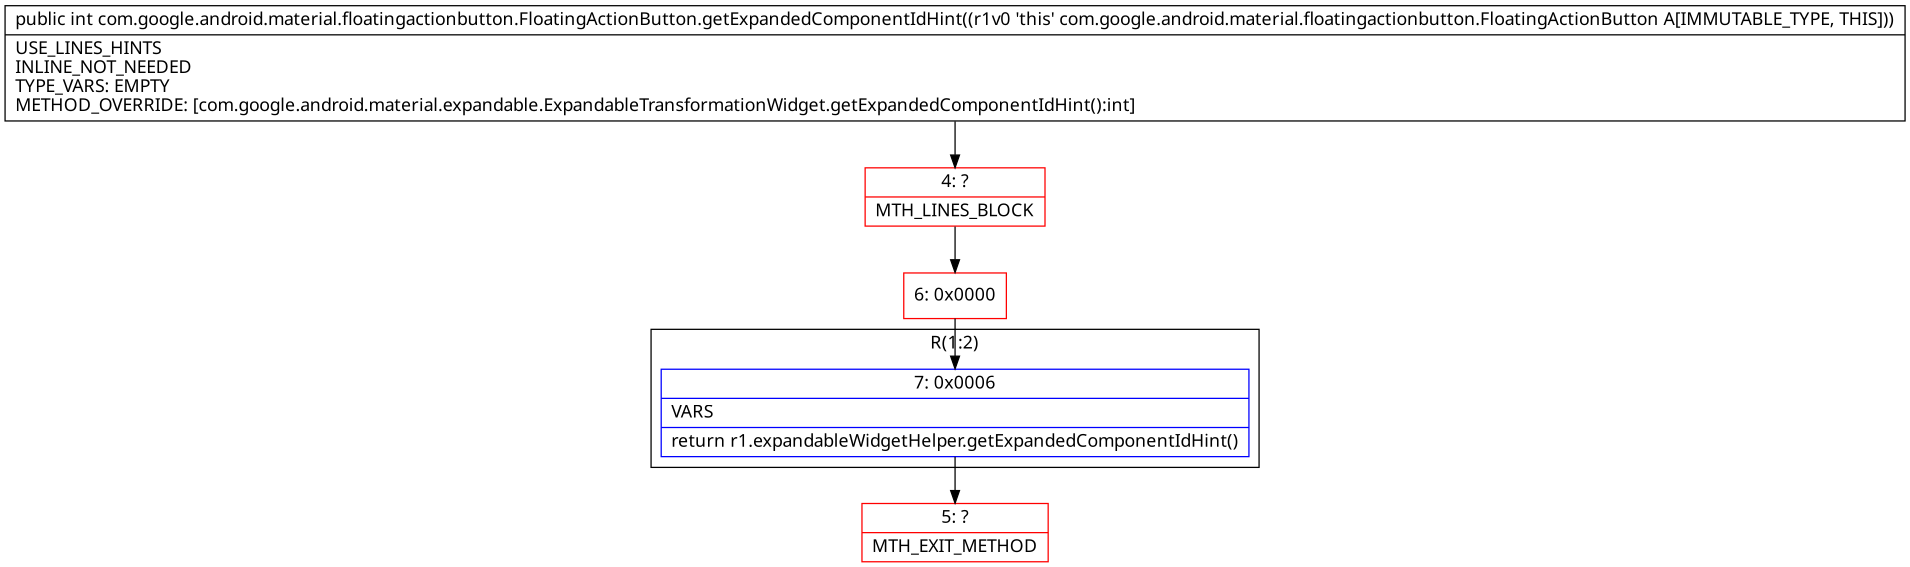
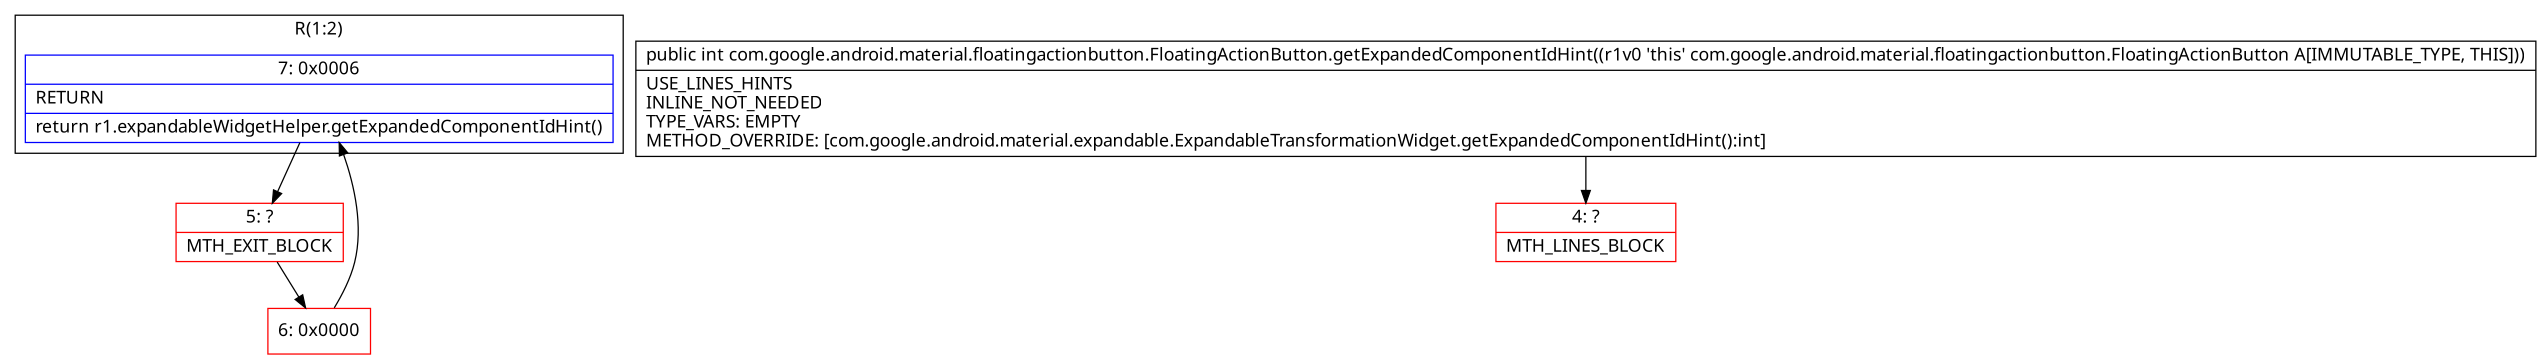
edge "4: ?" -> "6: 0x0000": now "5: ?" -> "6: 0x0000"
node "7: 0x0006": text "VARS" -> "RETURN"
node "5: ?": text "MTH_EXIT_METHOD" -> "MTH_EXIT_BLOCK"
